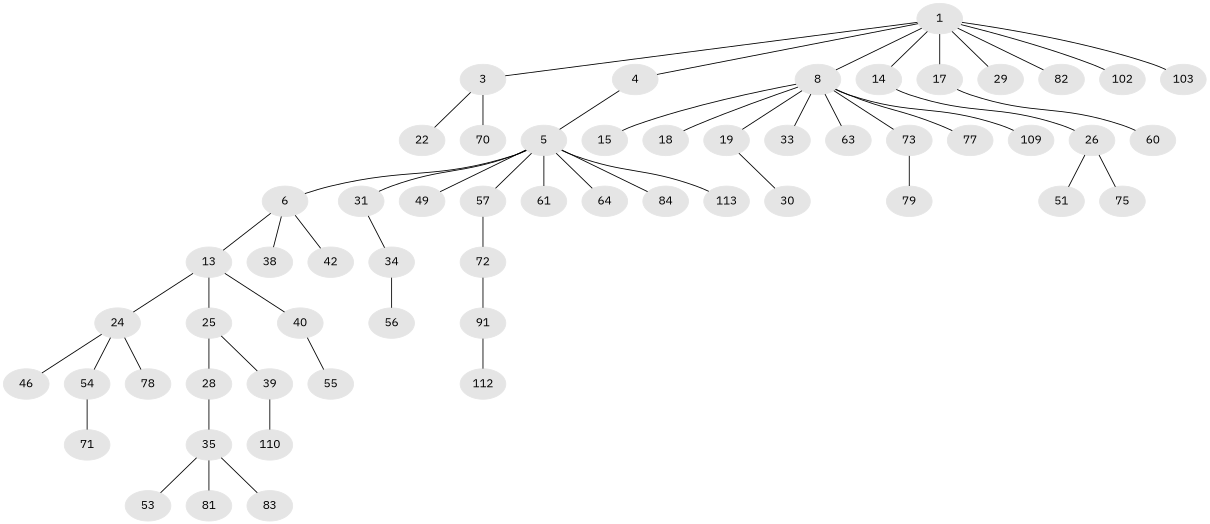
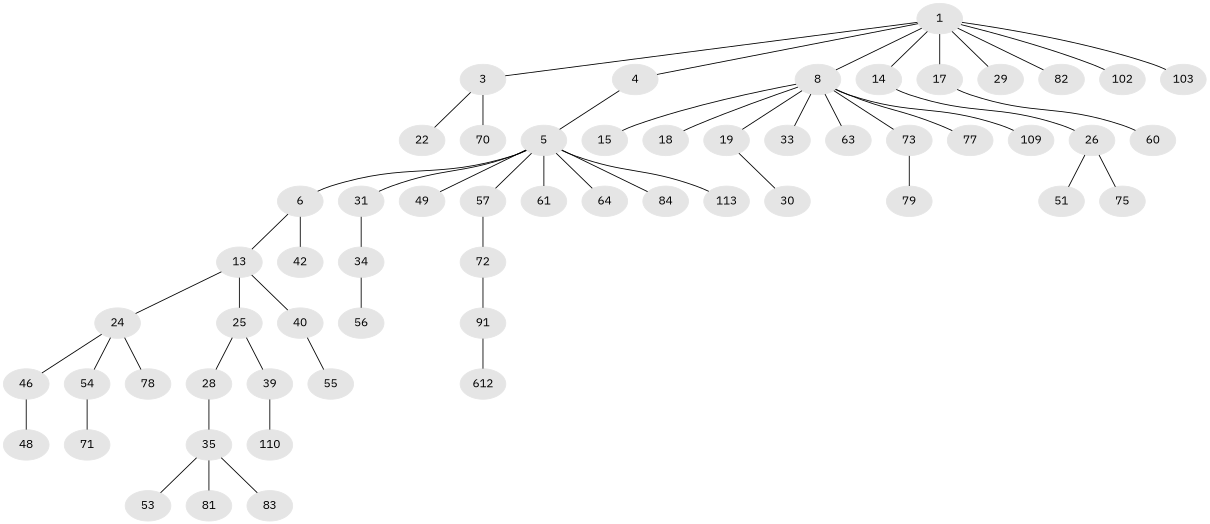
node "38": removed
node "112": label "112" -> "612"
node "48": added
